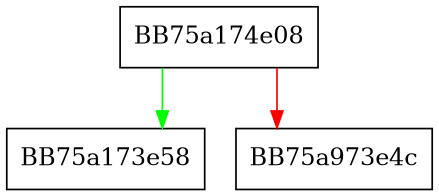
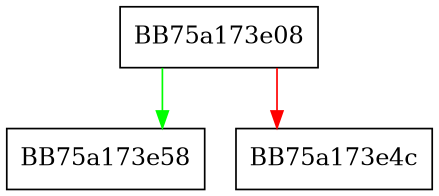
node "BB75a174e08": label "BB75a174e08" -> "BB75a173e08"
node "BB75a973e4c": label "BB75a973e4c" -> "BB75a173e4c"
